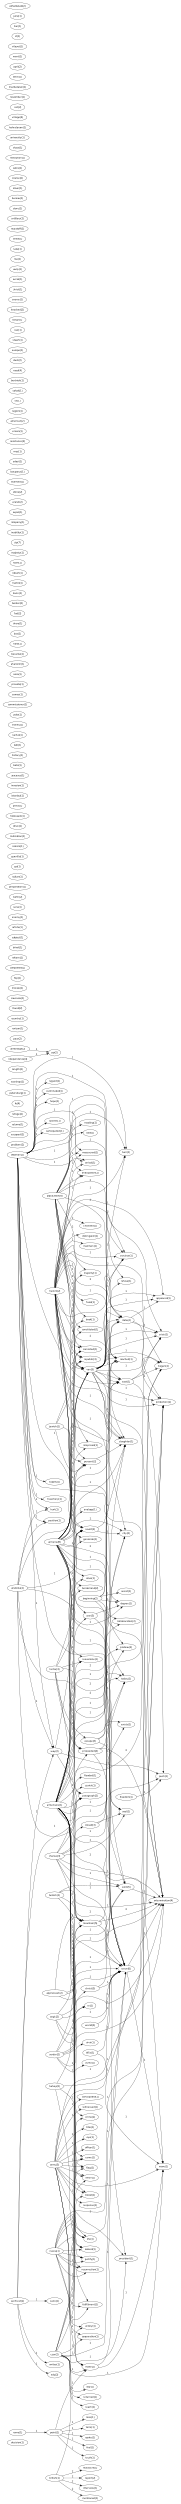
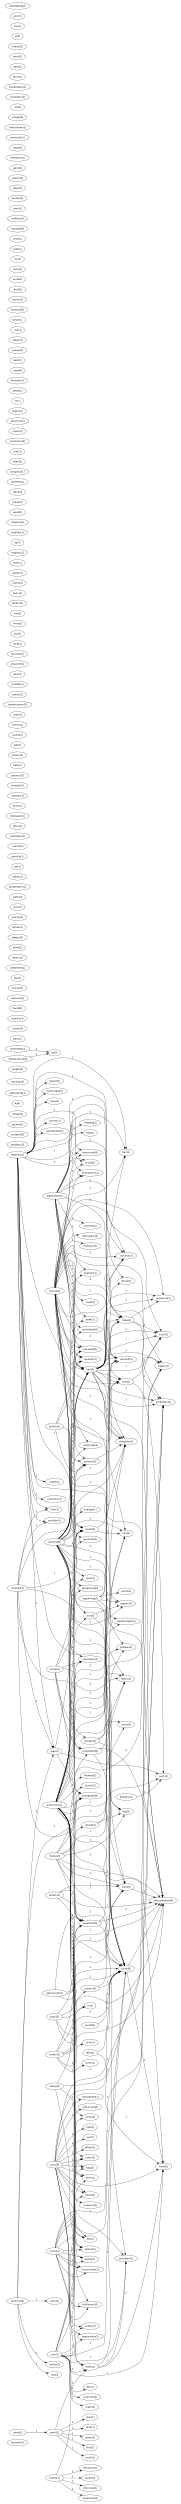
edge "east(1)" -> "began(2)": removed, label "1"
node "christ(3)": label "christ(3)" -> "empire(3)"
edge "make(2)" -> "president(1)": added, label "1"
